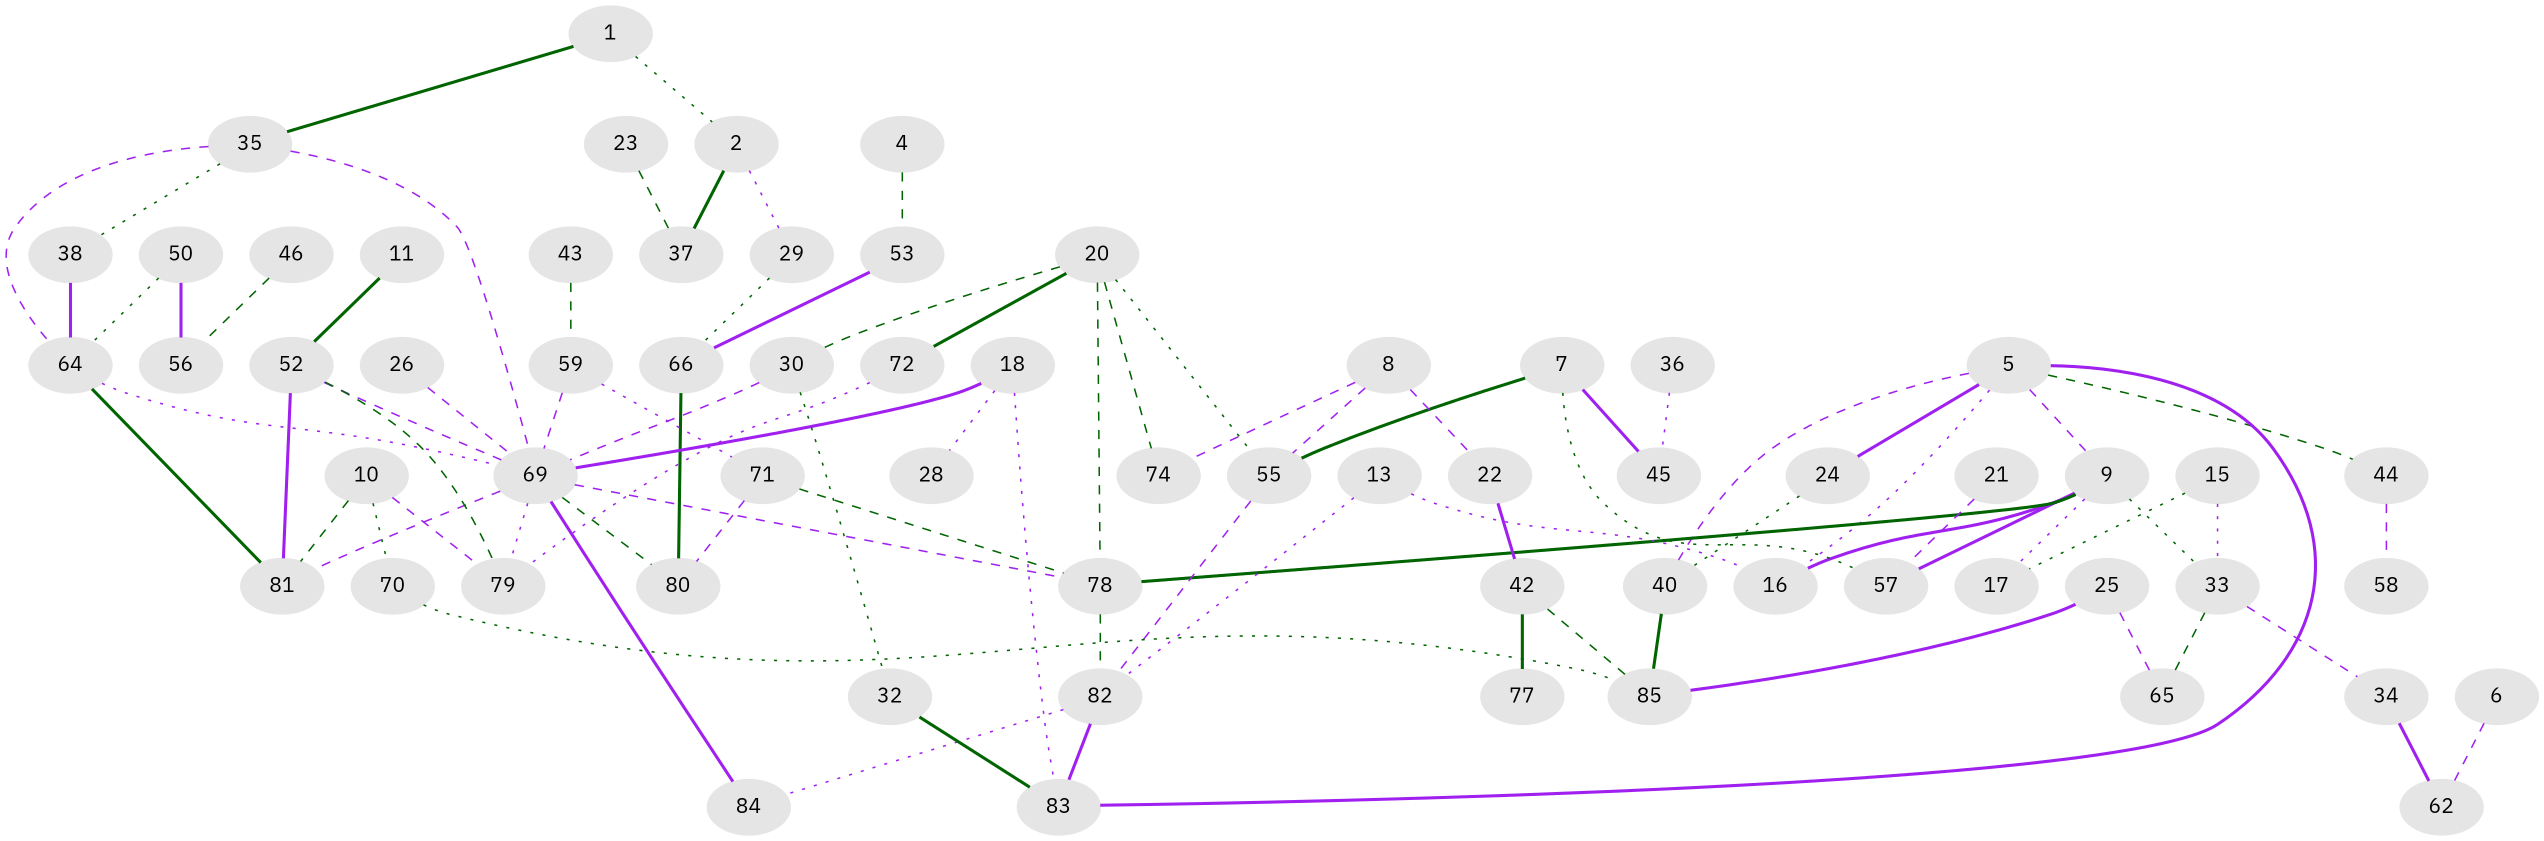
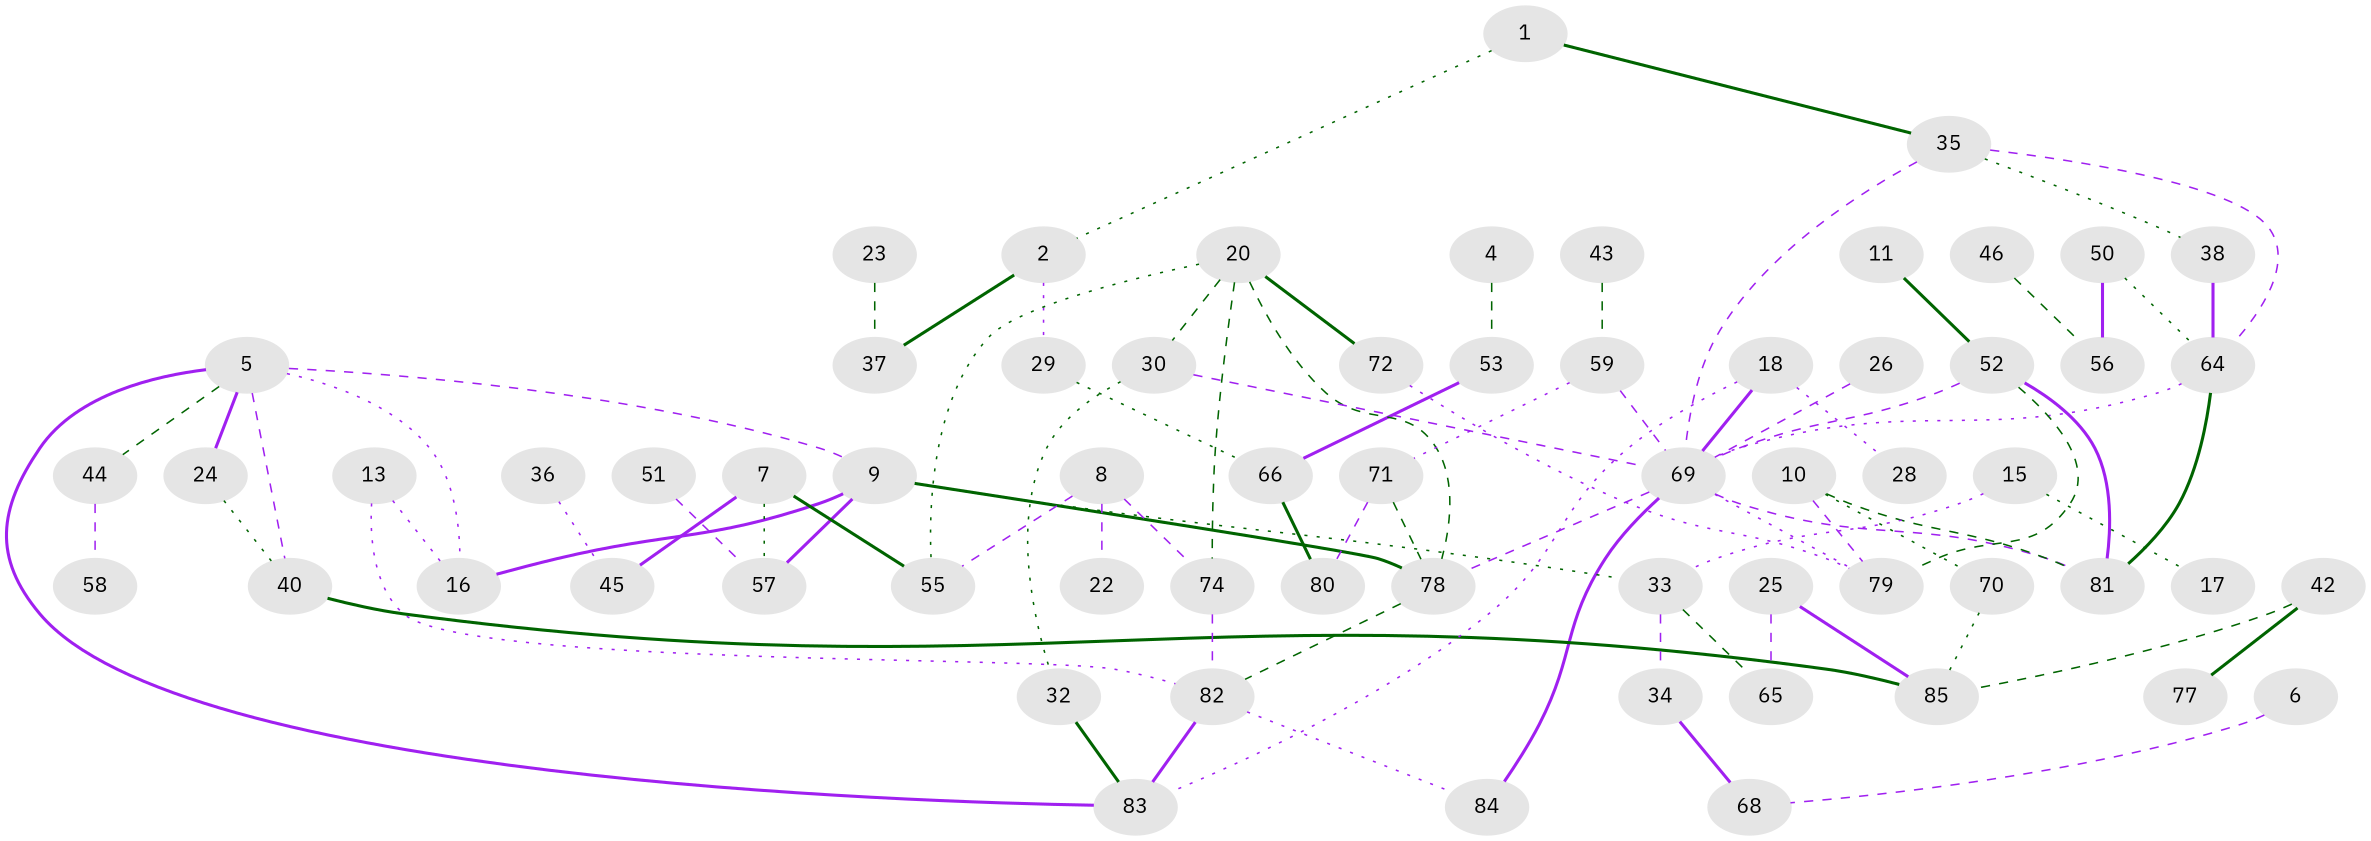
node "21": label "21" -> "51"
edge "69" -- "80": removed
edge "22" -- "42": removed
edge "9" -- "17": removed
edge "55" -- "82": now "74" -- "82"
node "62": label "62" -> "68"
